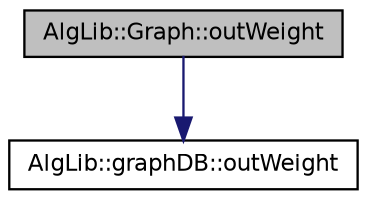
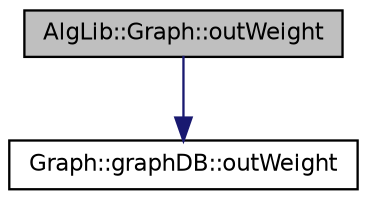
node "AlgLib::graphDB::outWeight": label "AlgLib::graphDB::outWeight" -> "Graph::graphDB::outWeight"
